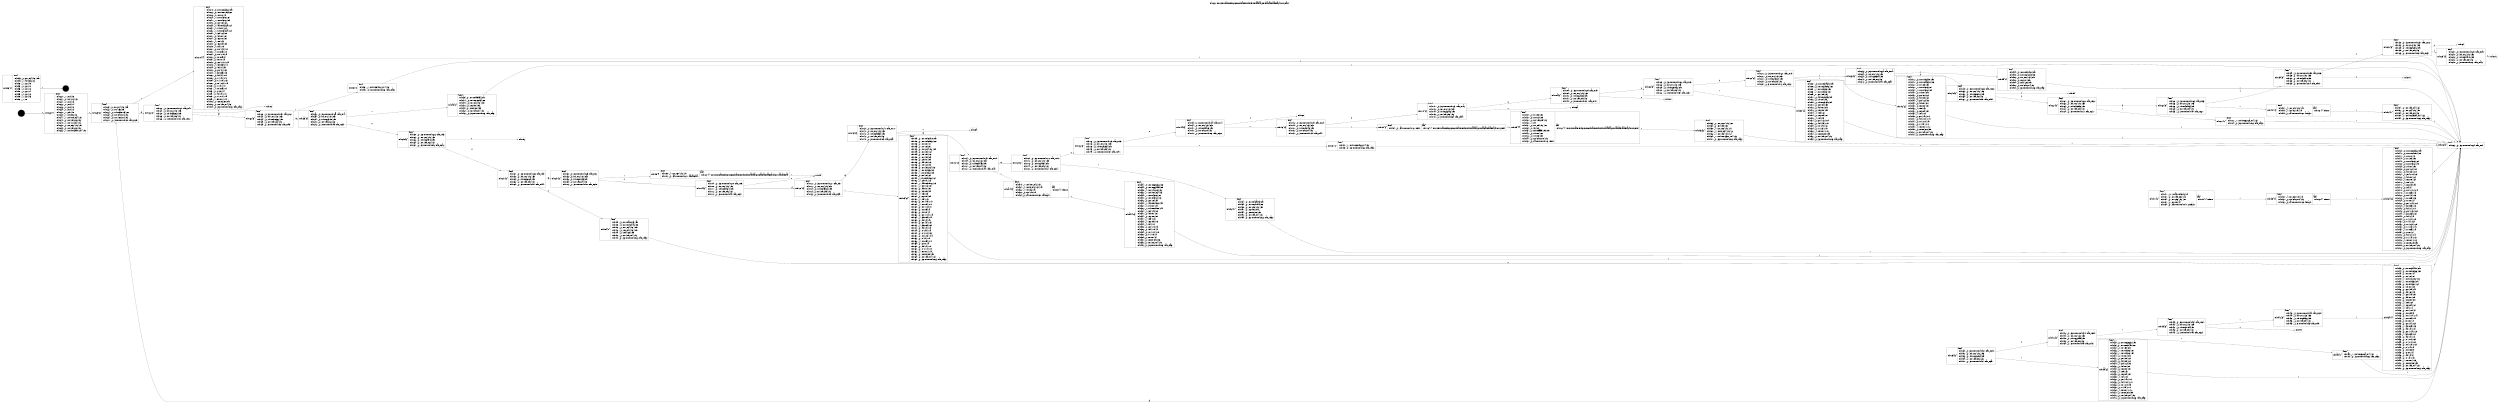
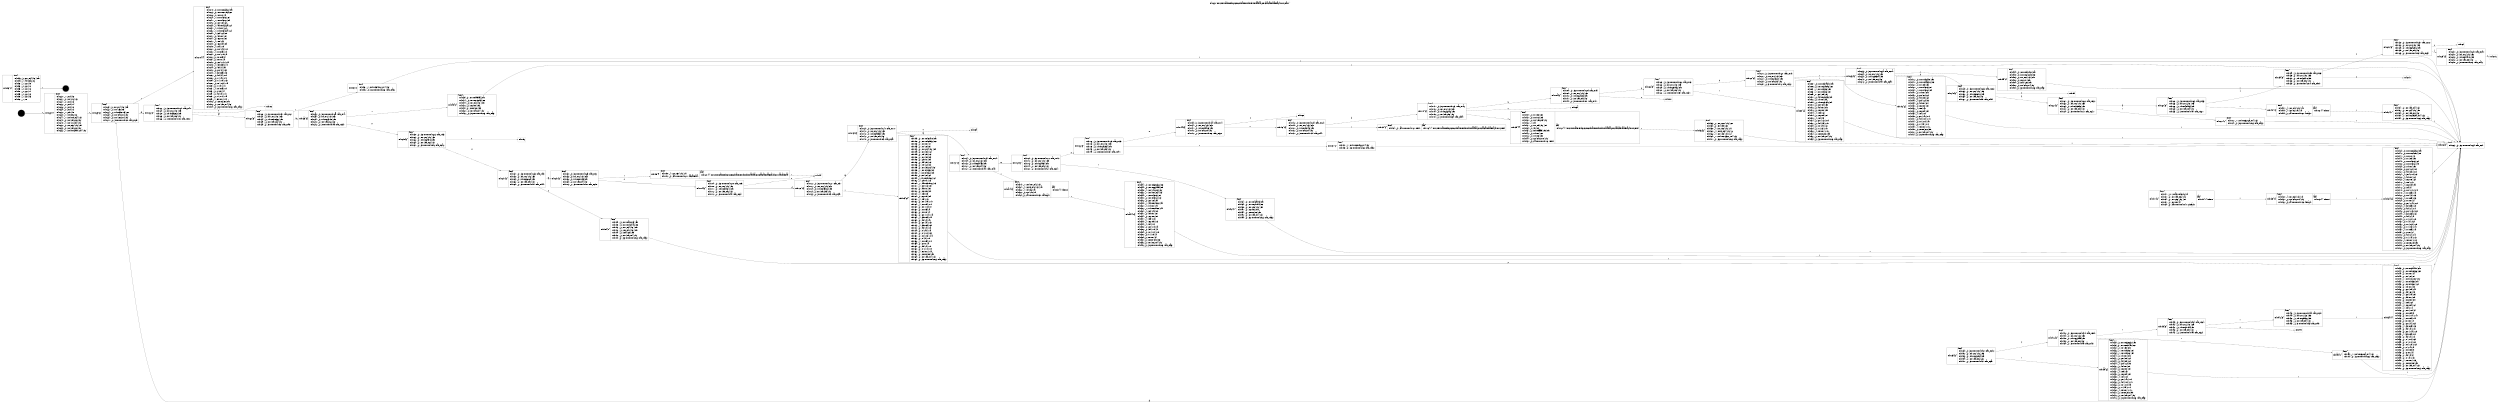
edge "0x401b24 [5]" -> "0x401b29 [44]": now "0x4017d1 [25]" -> "0x401b29 [44]"
